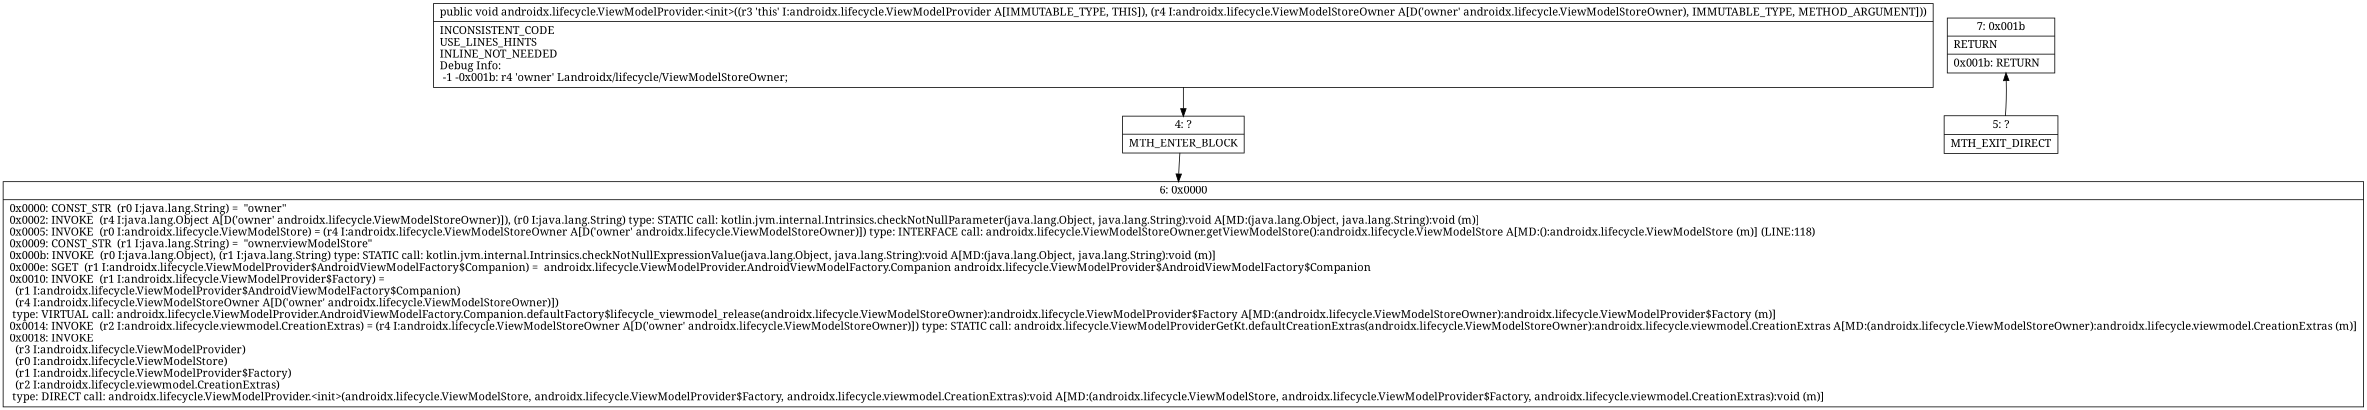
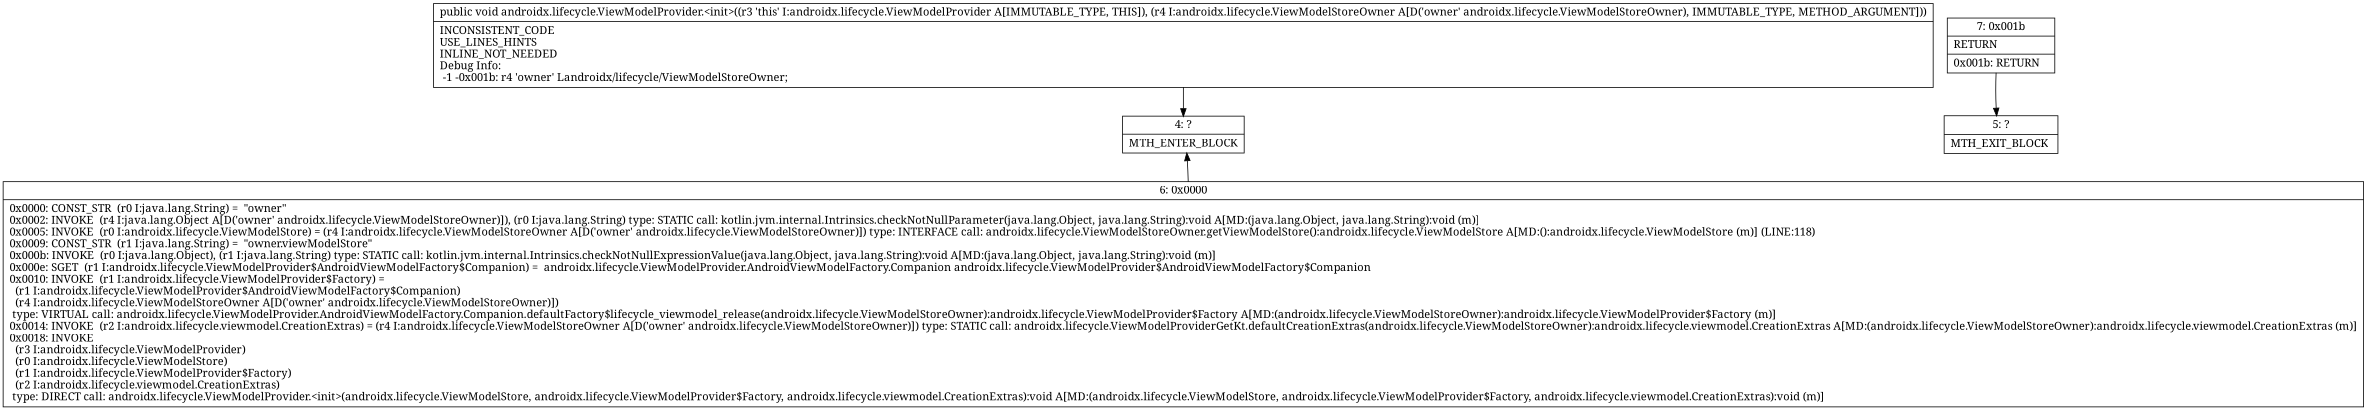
edge "5: ?" -> "7: 0x001b": reversed
node "5: ?": text "MTH_EXIT_DIRECT" -> "MTH_EXIT_BLOCK"
edge "4: ?" -> "6: 0x0000": reversed
